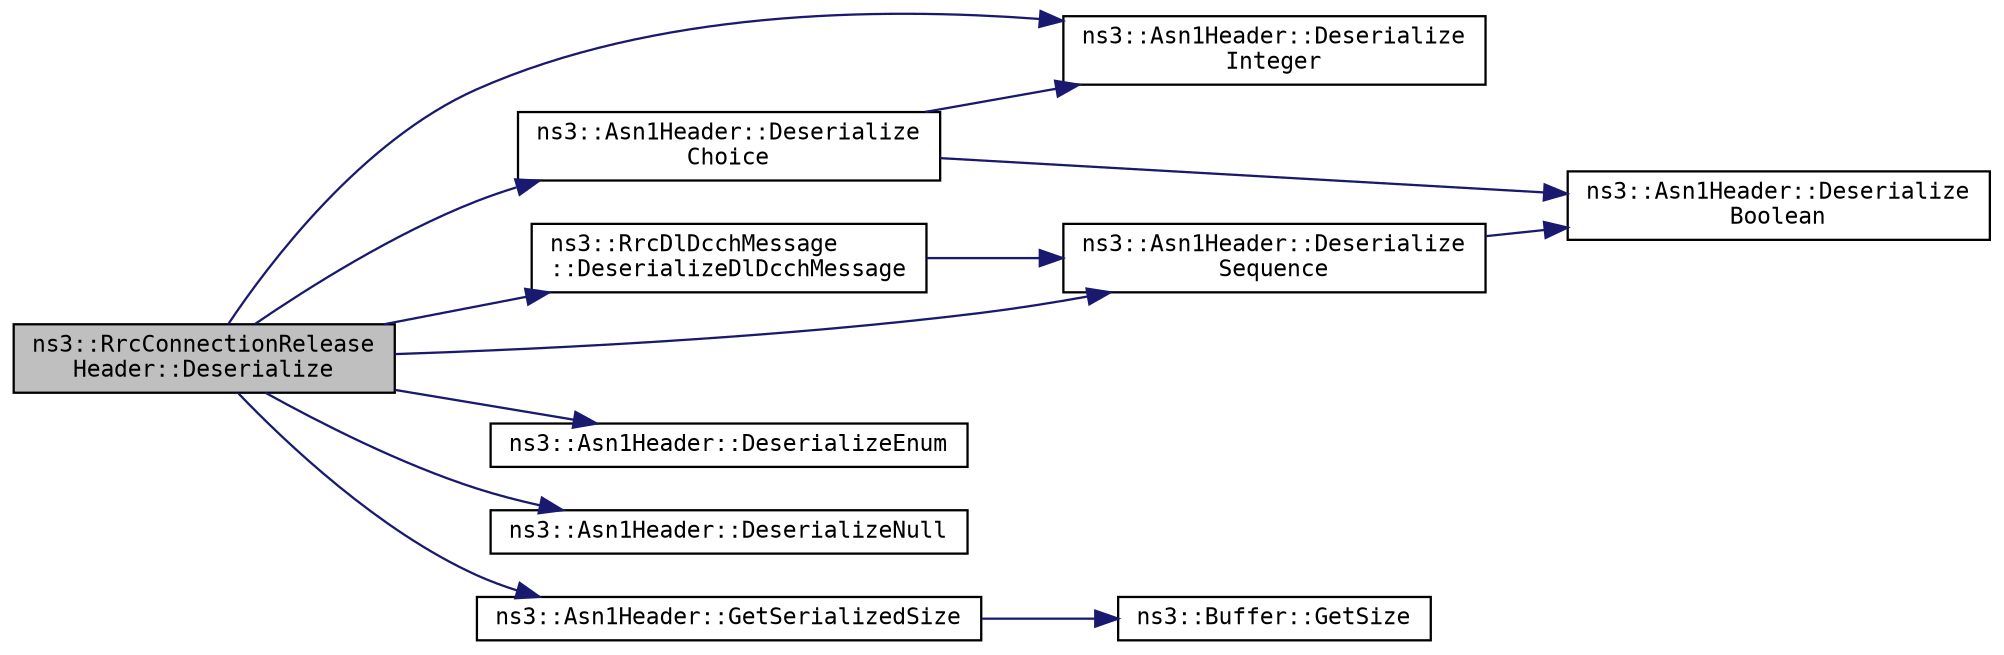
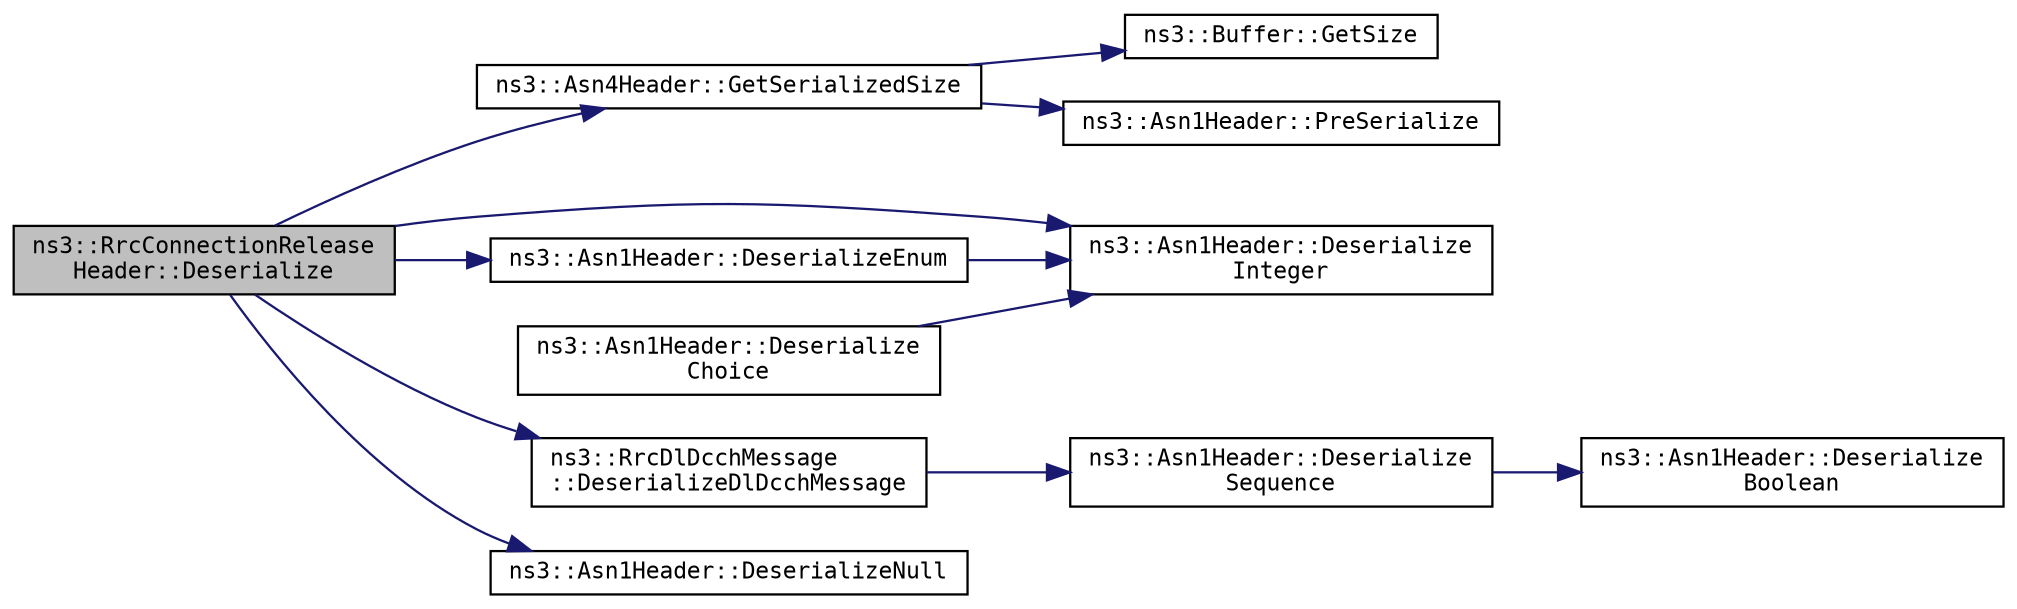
node "ns3::Asn1Header::PreSerialize": added
edge "ns3::Asn1Header::Deserialize Choice" -> "ns3::Asn1Header::Deserialize Boolean": removed
edge "ns3::RrcConnectionRelease Header::Deserialize" -> "ns3::Asn1Header::Deserialize Choice": removed
edge "ns3::Asn1Header::DeserializeEnum" -> "ns3::Asn1Header::Deserialize Integer": added
edge "ns3::RrcConnectionRelease Header::Deserialize" -> "ns3::Asn1Header::Deserialize Sequence": removed
node "ns3::Asn1Header::GetSerializedSize": label "ns3::Asn1Header::GetSerializedSize" -> "ns3::Asn4Header::GetSerializedSize"
